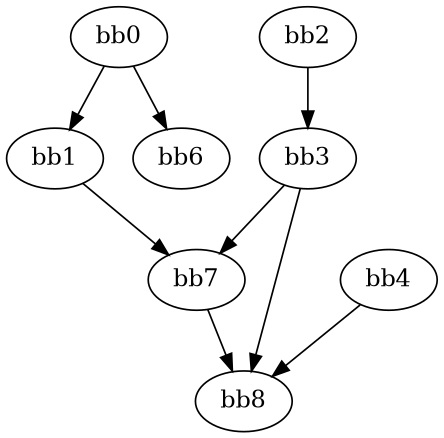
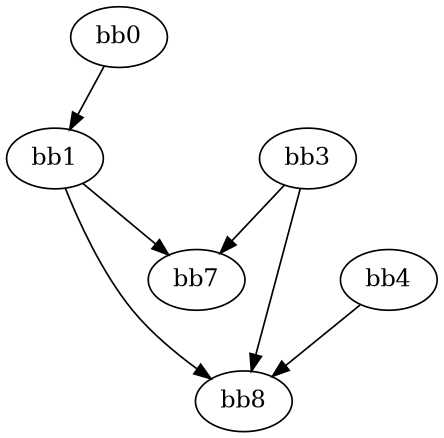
node "bb2": removed
node "bb6": removed
edge "bb7" -> "bb8": now "bb1" -> "bb8"
